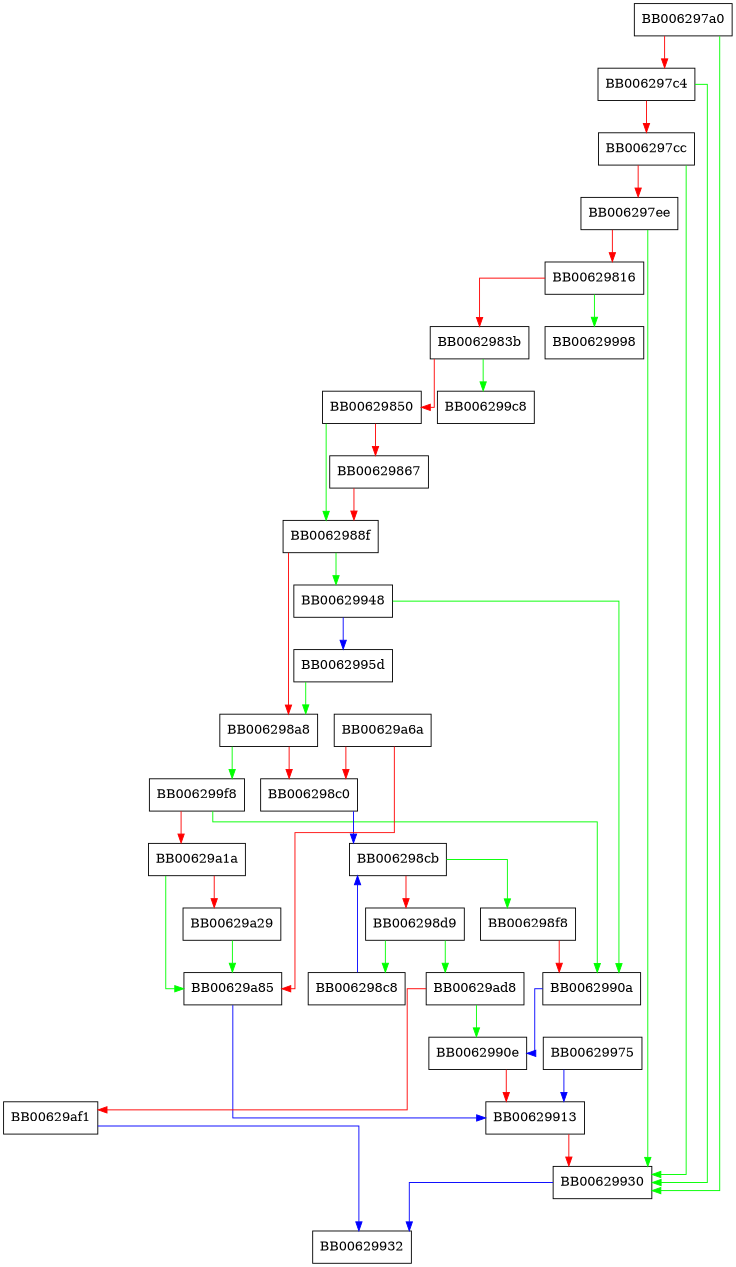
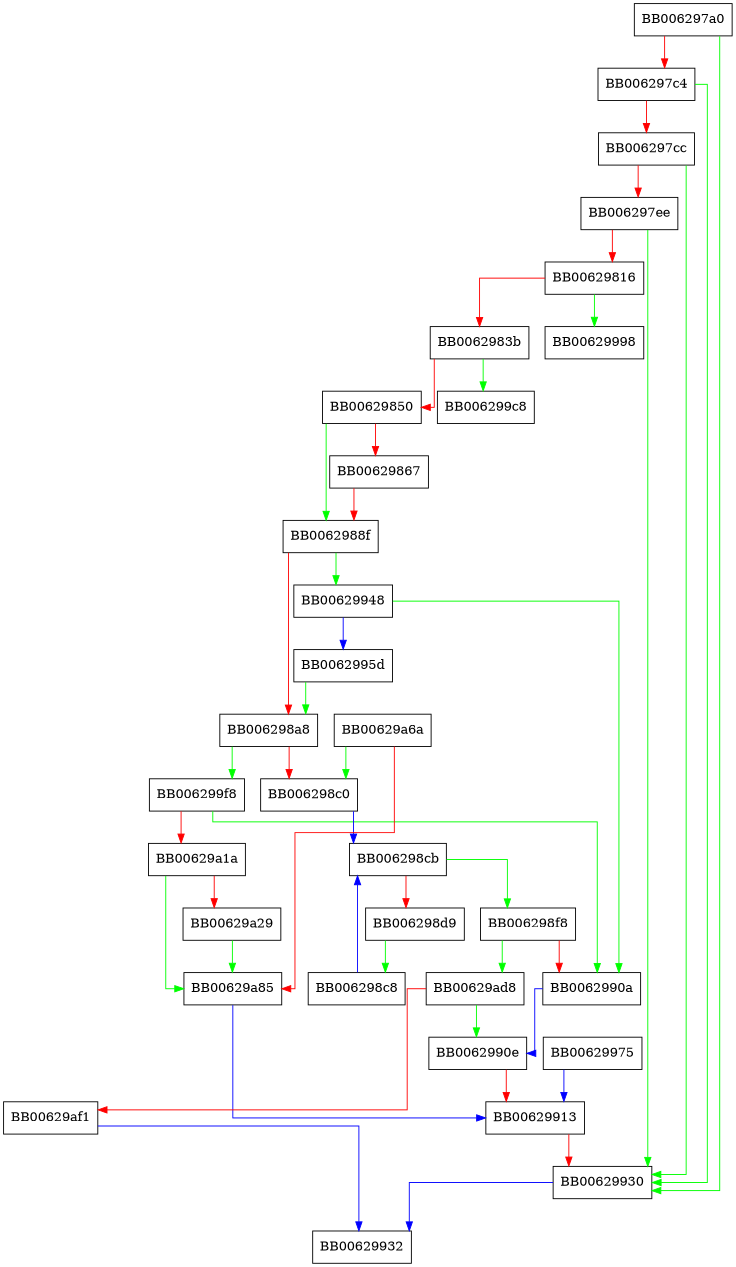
edge "BB00629a6a" -> "BB006298c0": color red -> green
edge "BB006298d9" -> "BB00629ad8": now "BB006298f8" -> "BB00629ad8"
